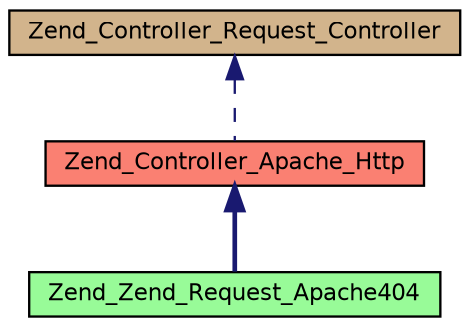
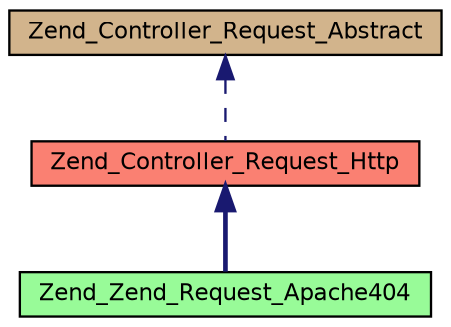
node "Zend_Controller_Request_Controller": label "Zend_Controller_Request_Controller" -> "Zend_Controller_Request_Abstract"
node "Zend_Controller_Apache_Http": label "Zend_Controller_Apache_Http" -> "Zend_Controller_Request_Http"
